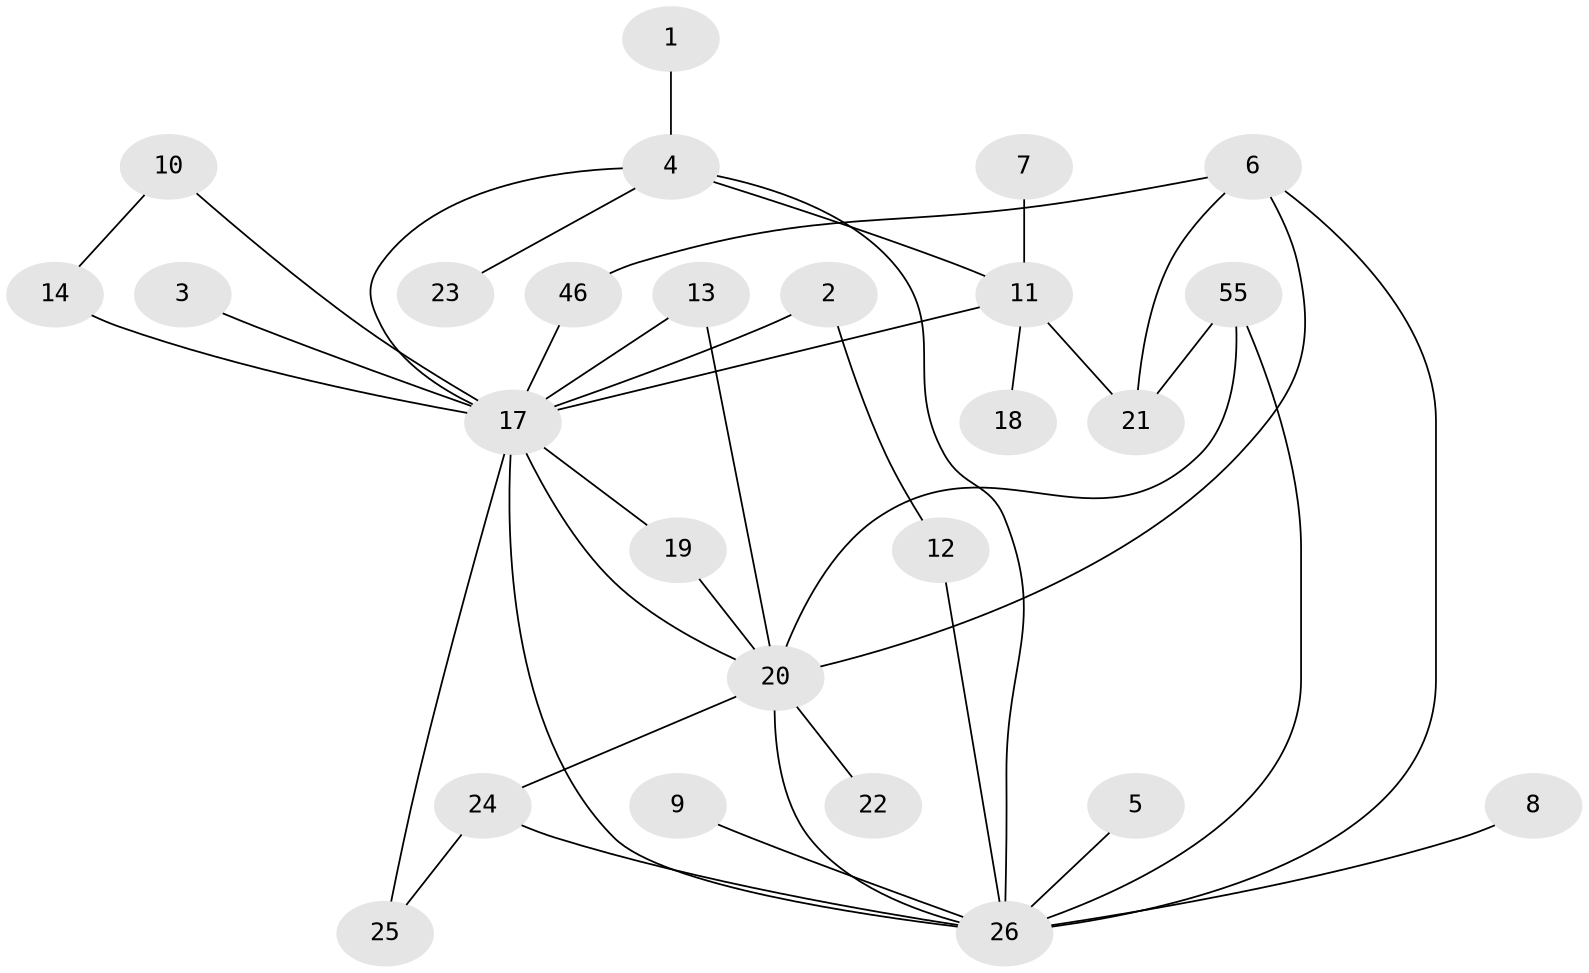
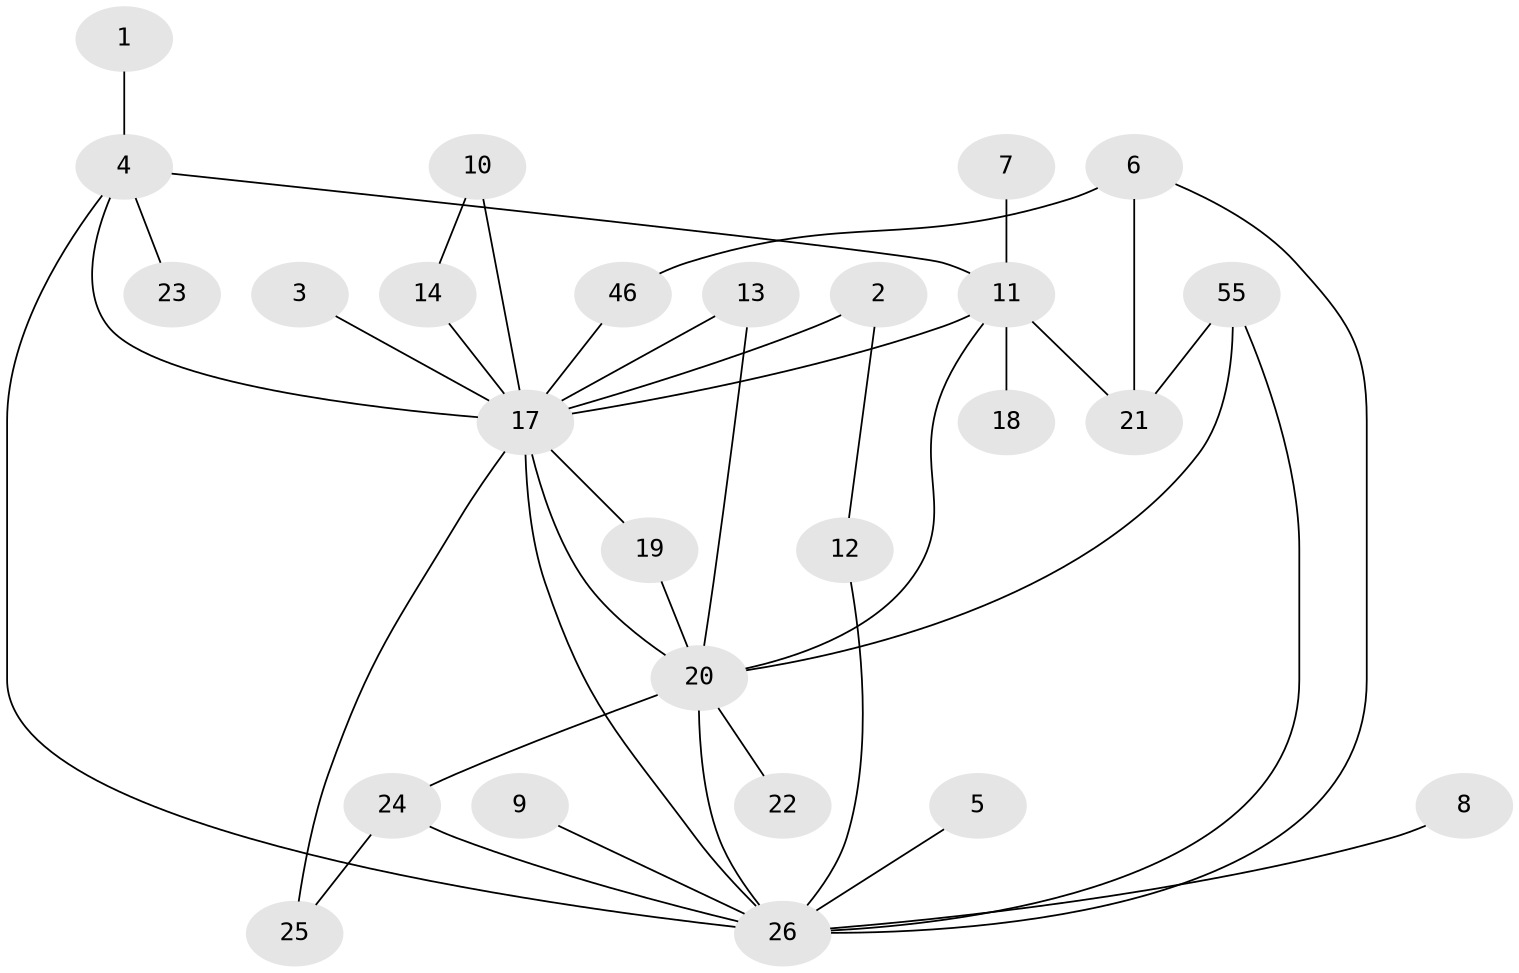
edge "6" -- "20": now "11" -- "20"
